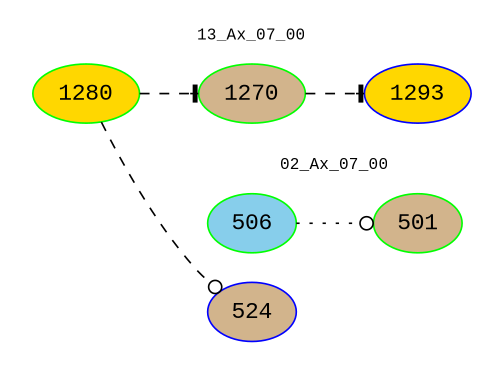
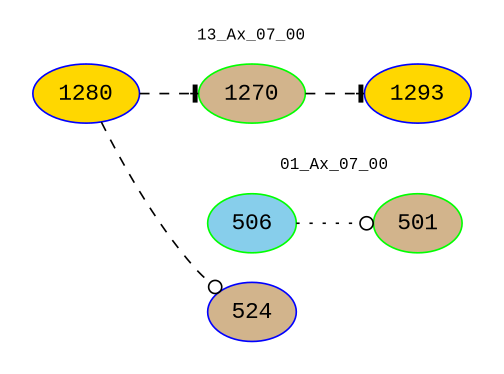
node "1280": color green -> blue
cluster "02_Ax_07_00": label "02_Ax_07_00" -> "01_Ax_07_00"
